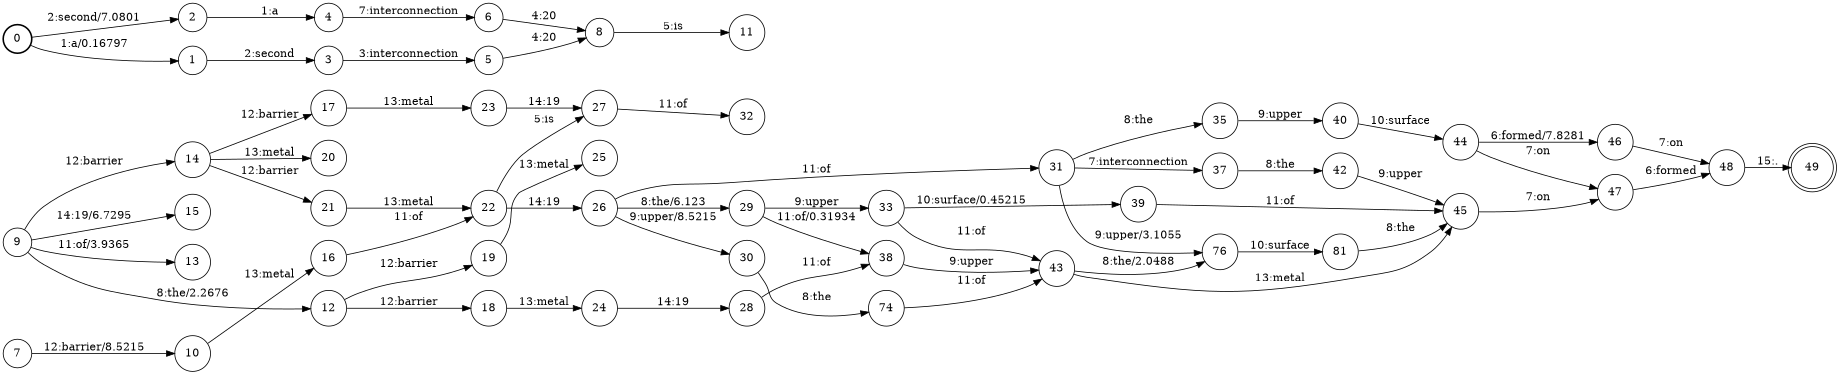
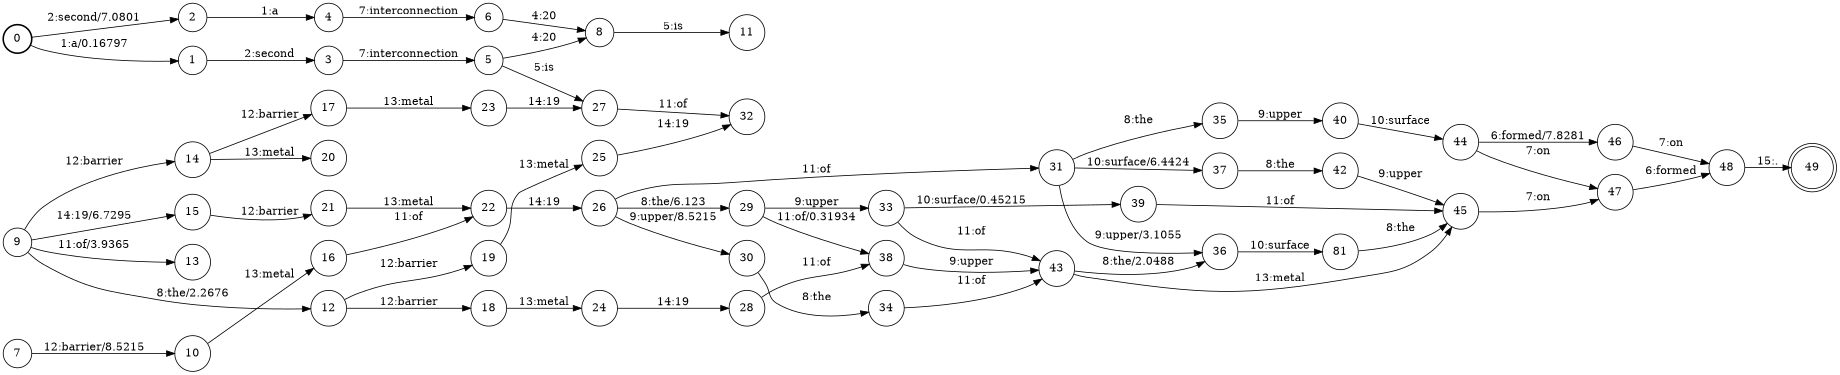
edge "3" -> "5": label "3:interconnection" -> "7:interconnection"
edge "25" -> "32": added, label "14:19"
edge "22" -> "27": now "5" -> "27"
edge "31" -> "37": label "7:interconnection" -> "10:surface/6.4424"
edge "14" -> "21": now "15" -> "21"
node "76": label "76" -> "36"
node "74": label "74" -> "34"
